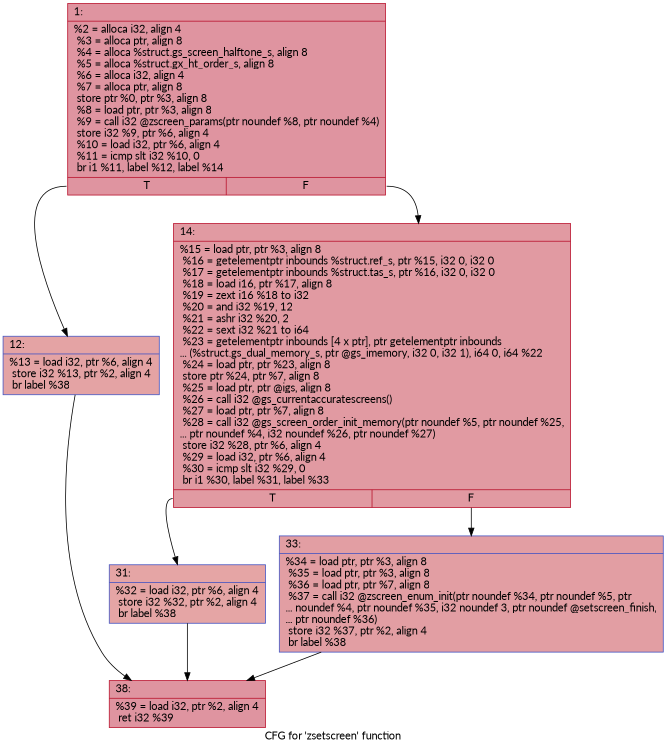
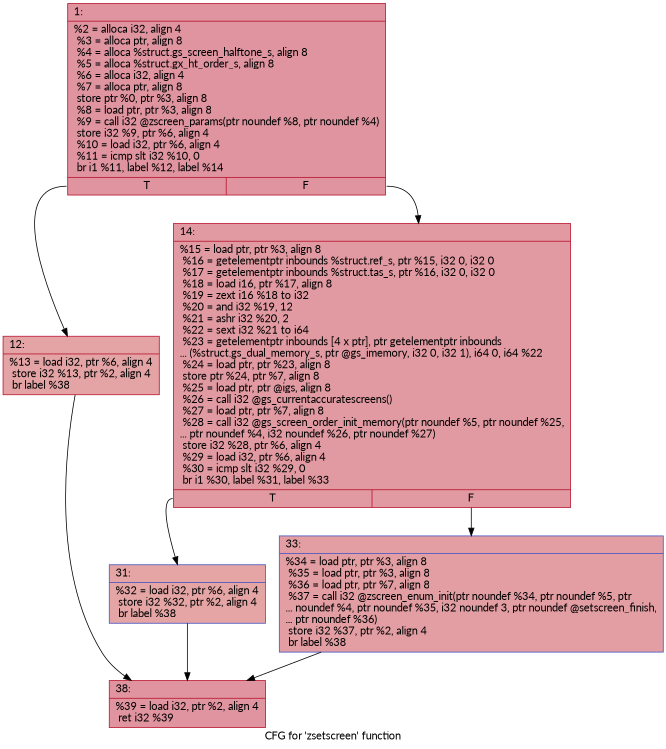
node "12:": color #3d50c3ff -> #b70d28ff
